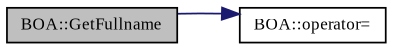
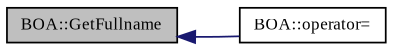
edge "BOA::GetFullname" -> "BOA::operator=": reversed
